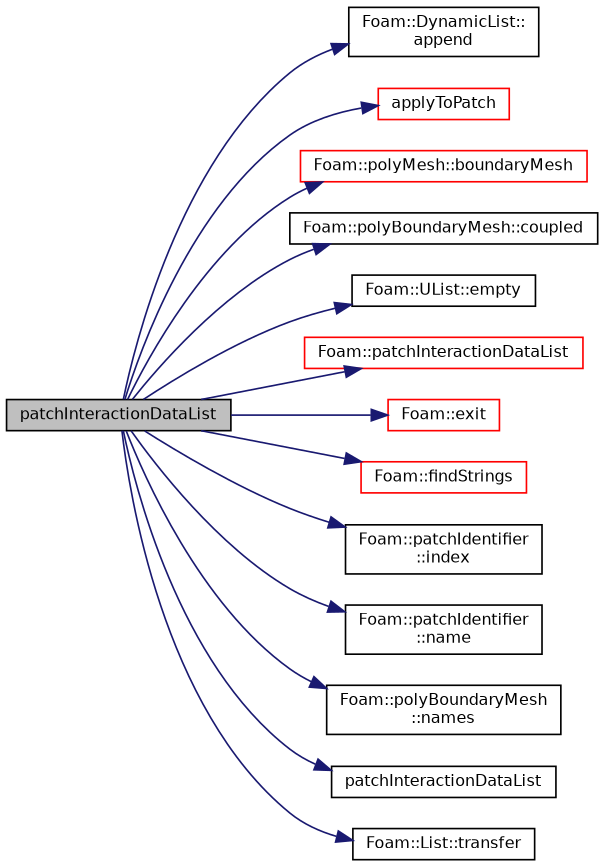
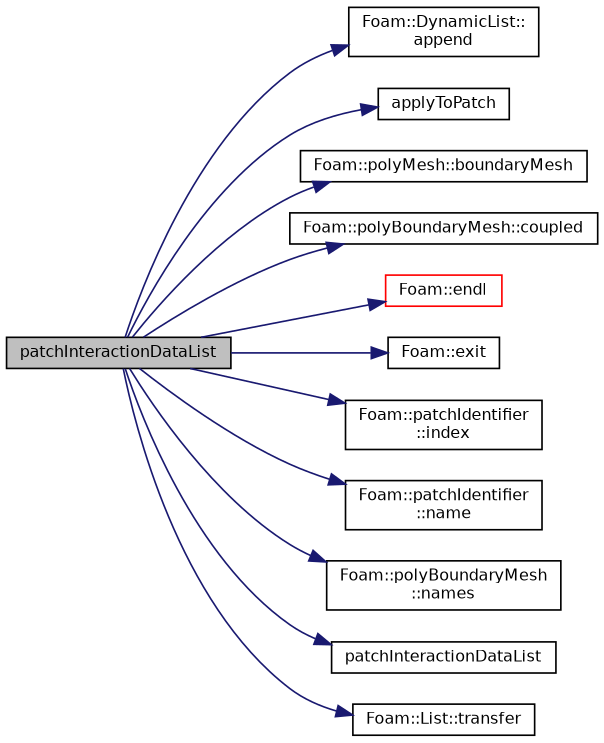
node "applyToPatch": color red -> black
node "Foam::polyMesh::boundaryMesh": color red -> black
node "Foam::UList::empty": removed
node "Foam::patchInteractionDataList": label "Foam::patchInteractionDataList" -> "Foam::endl"
node "Foam::exit": color red -> black
node "Foam::findStrings": removed
